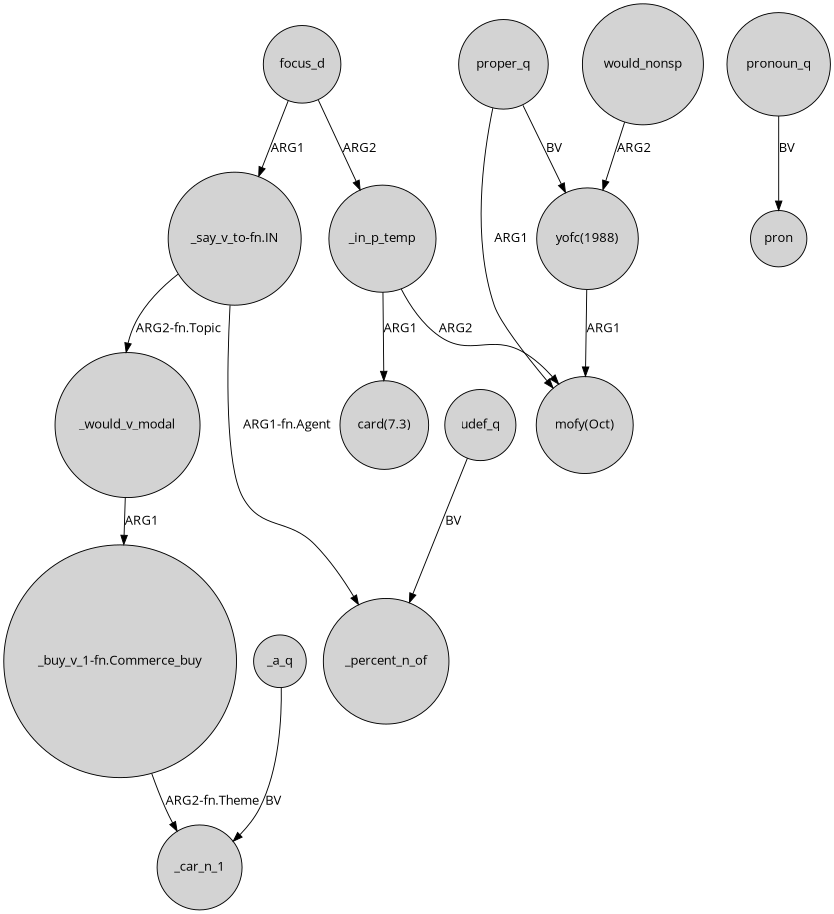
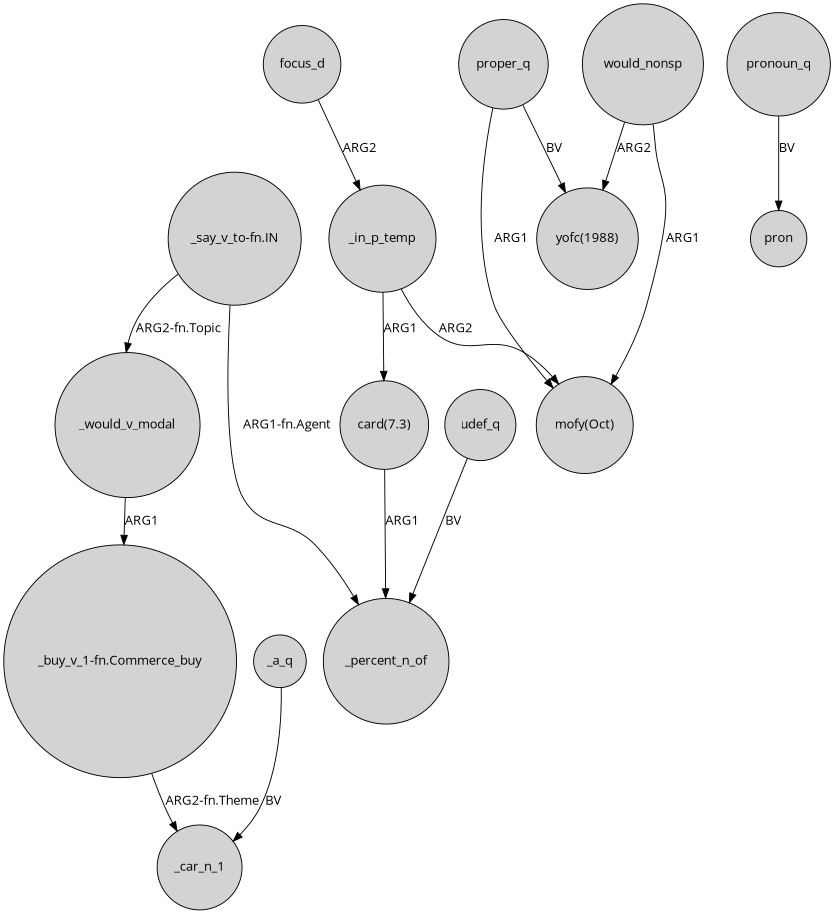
edge "focus_d" -> "_say_v_to-fn.IN": removed, label "ARG1"
edge "yofc(1988)" -> "mofy(Oct)": now "would_nonsp" -> "mofy(Oct)"
edge "card(7.3)" -> "_percent_n_of": added, label "ARG1"
